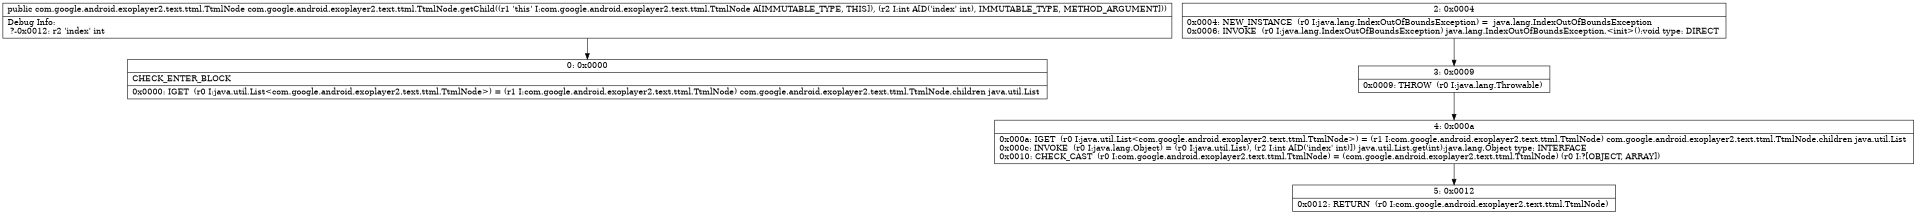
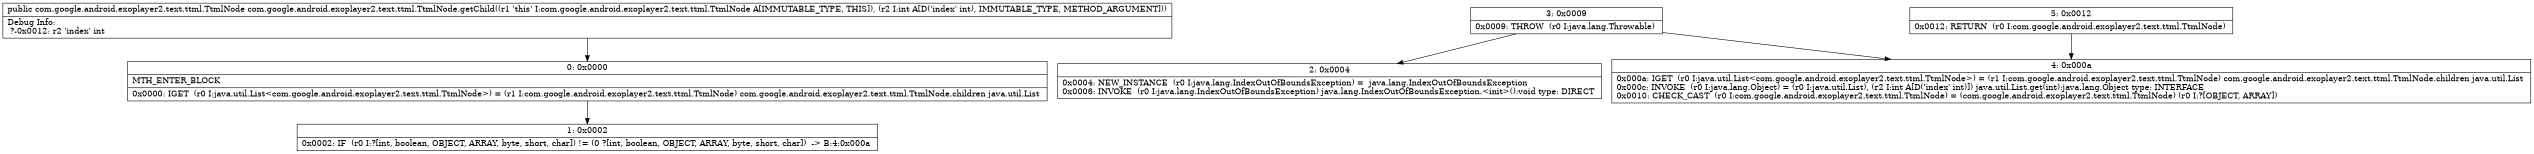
edge "2: 0x0004" -> "3: 0x0009": reversed
node "0: 0x0000": text "CHECK_ENTER_BLOCK" -> "MTH_ENTER_BLOCK"
node "1: 0x0002": added
edge "4: 0x000a" -> "5: 0x0012": reversed
